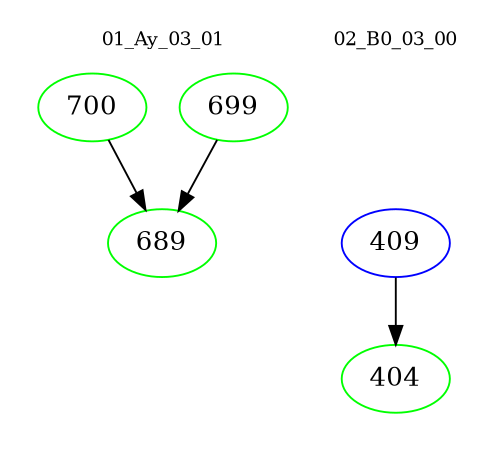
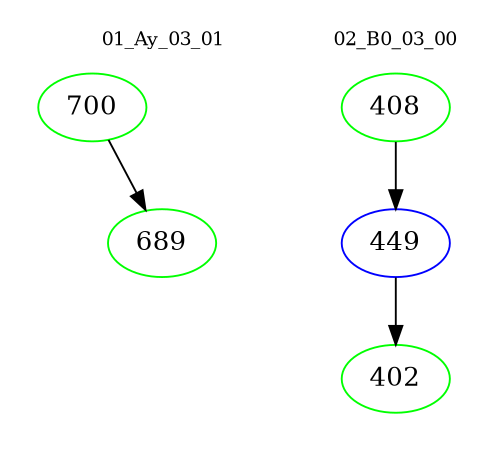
node "699": removed
node "408": added
node "409": label "409" -> "449"
node "404": label "404" -> "402"
